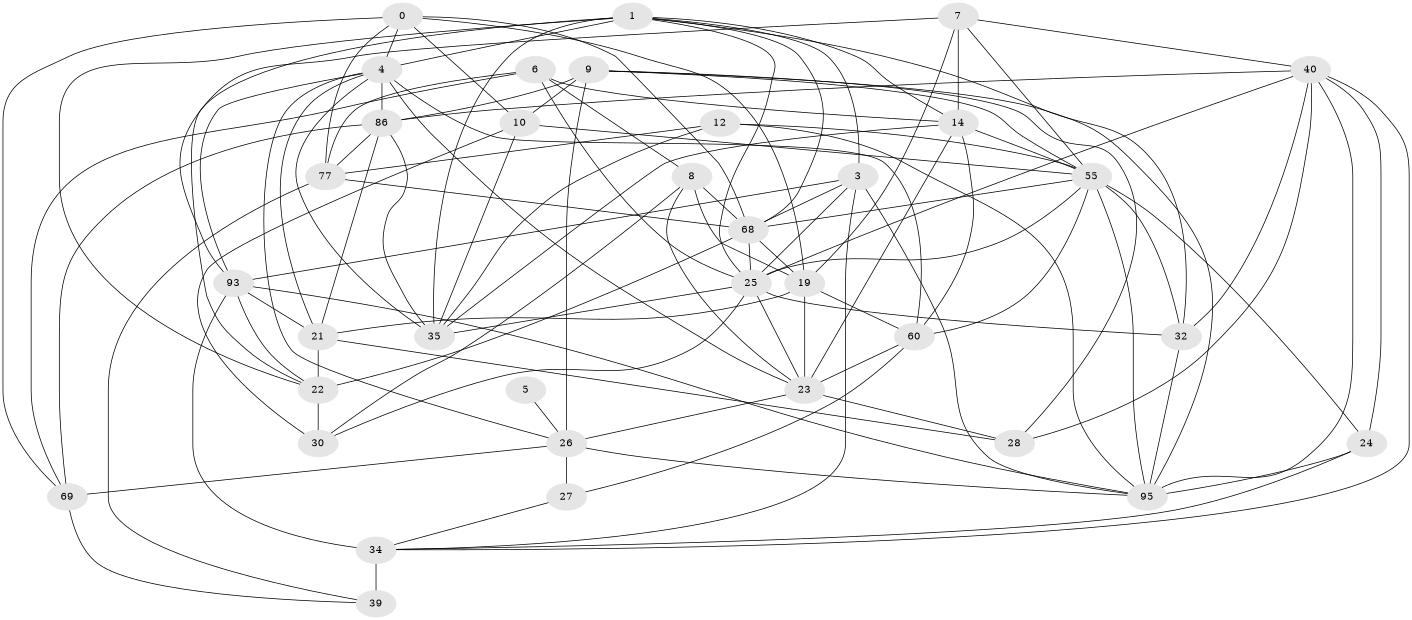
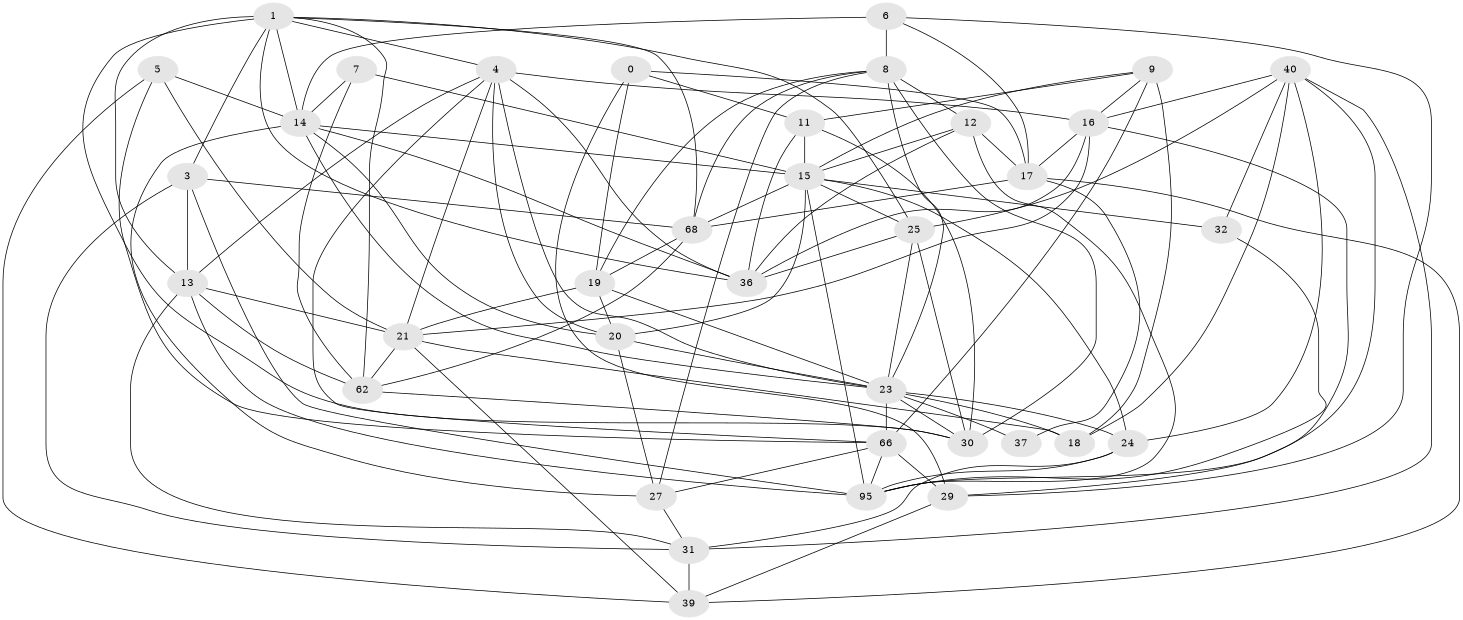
edge "7" -- "40": removed
edge "0" -- "4": removed
edge "0" -- "68": removed
edge "1" -- "32": now "1" -- "30"
edge "8" -- "12": added
edge "5" -- "14": added
edge "9" -- "95": removed
node "86": label "86" -> "16"
node "10": label "10" -> "11"
edge "7" -- "19": removed
node "77": label "77" -> "17"
node "55": label "55" -> "15"
edge "6" -- "25": removed
edge "5" -- "21": added
edge "3" -- "25": removed
edge "8" -- "27": added
edge "68" -- "25": removed
node "93": label "93" -> "13"
edge "25" -- "32": removed
node "35": label "35" -> "36"
node "60": label "60" -> "20"
node "22": label "22" -> "62"
edge "23" -- "24": added
edge "23" -- "30": added
edge "14" -- "27": added
node "26": label "26" -> "66"
node "28": label "28" -> "18"
node "37": added
edge "21" -- "39": added
node "69": label "69" -> "29"
edge "5" -- "39": added
node "34": label "34" -> "31"
